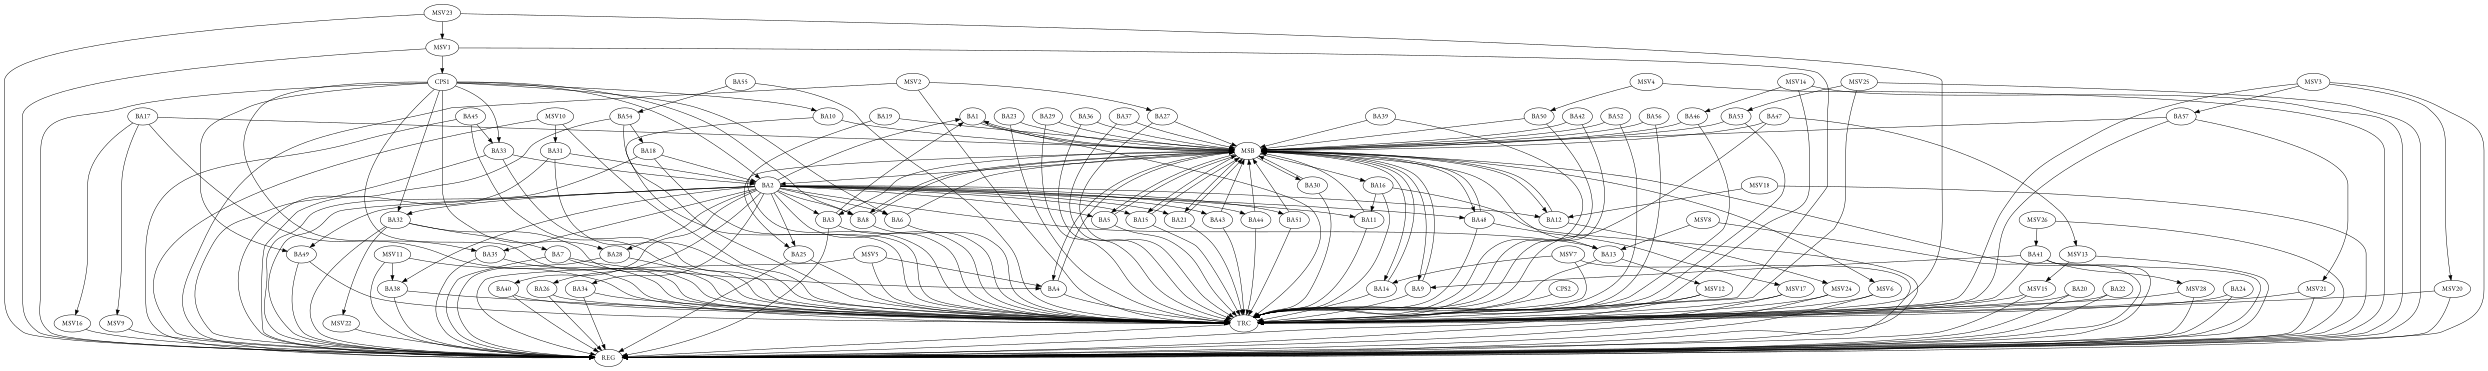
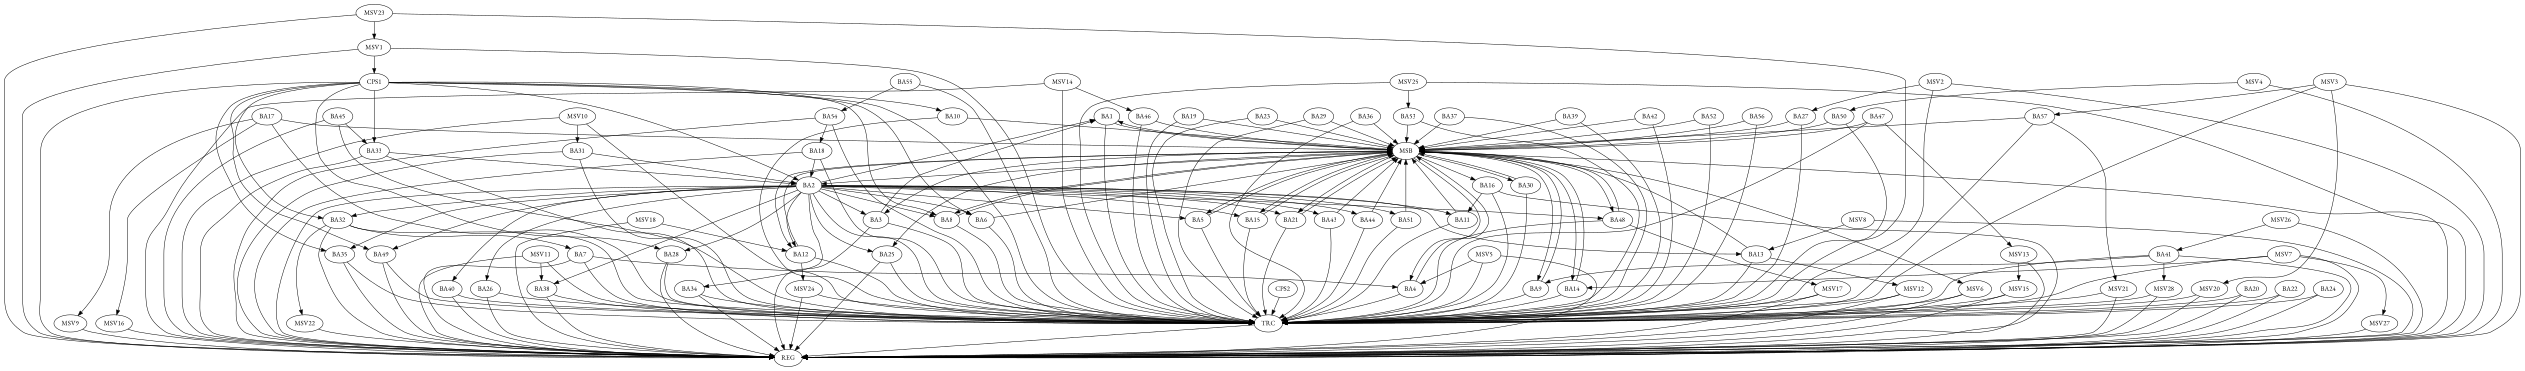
edge "BA12" -> "TRC": added
node "MSV27": added
